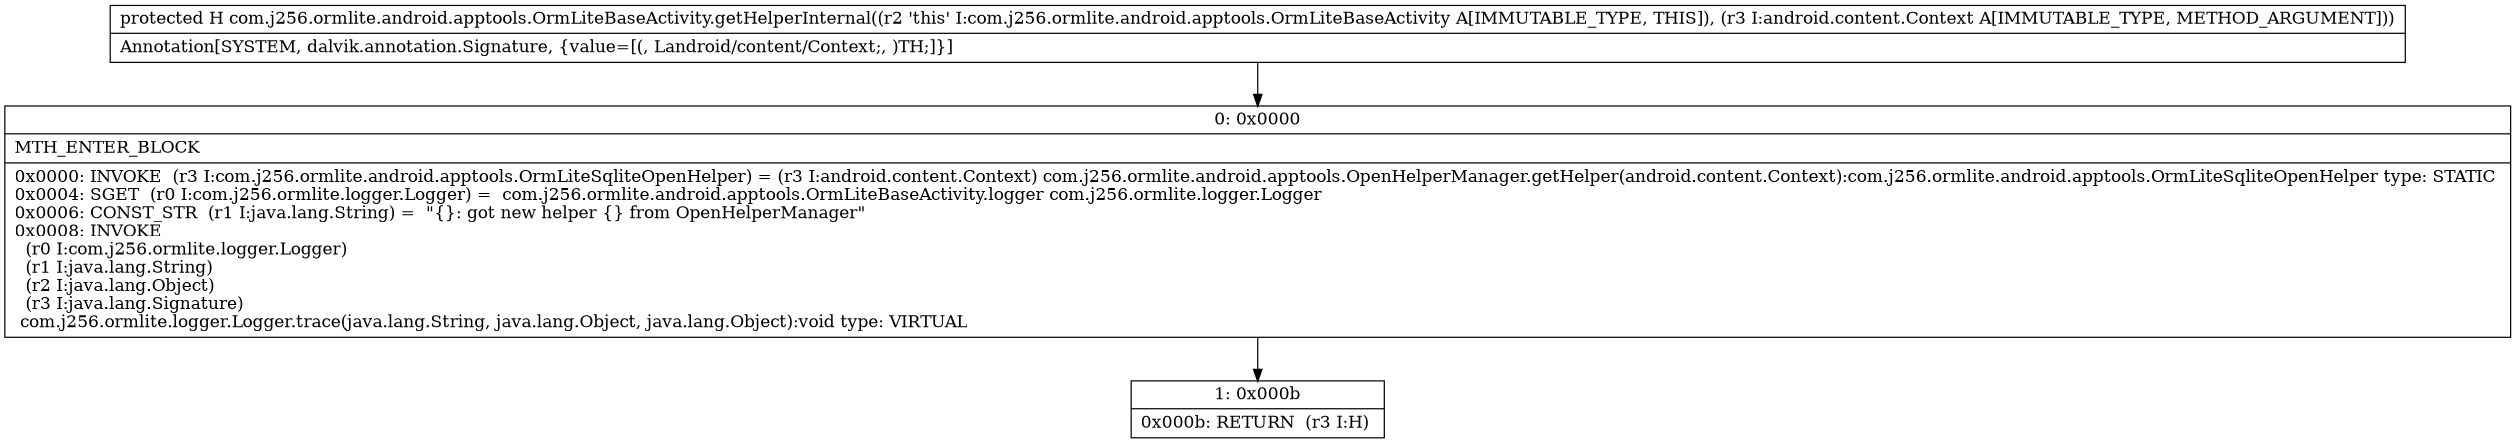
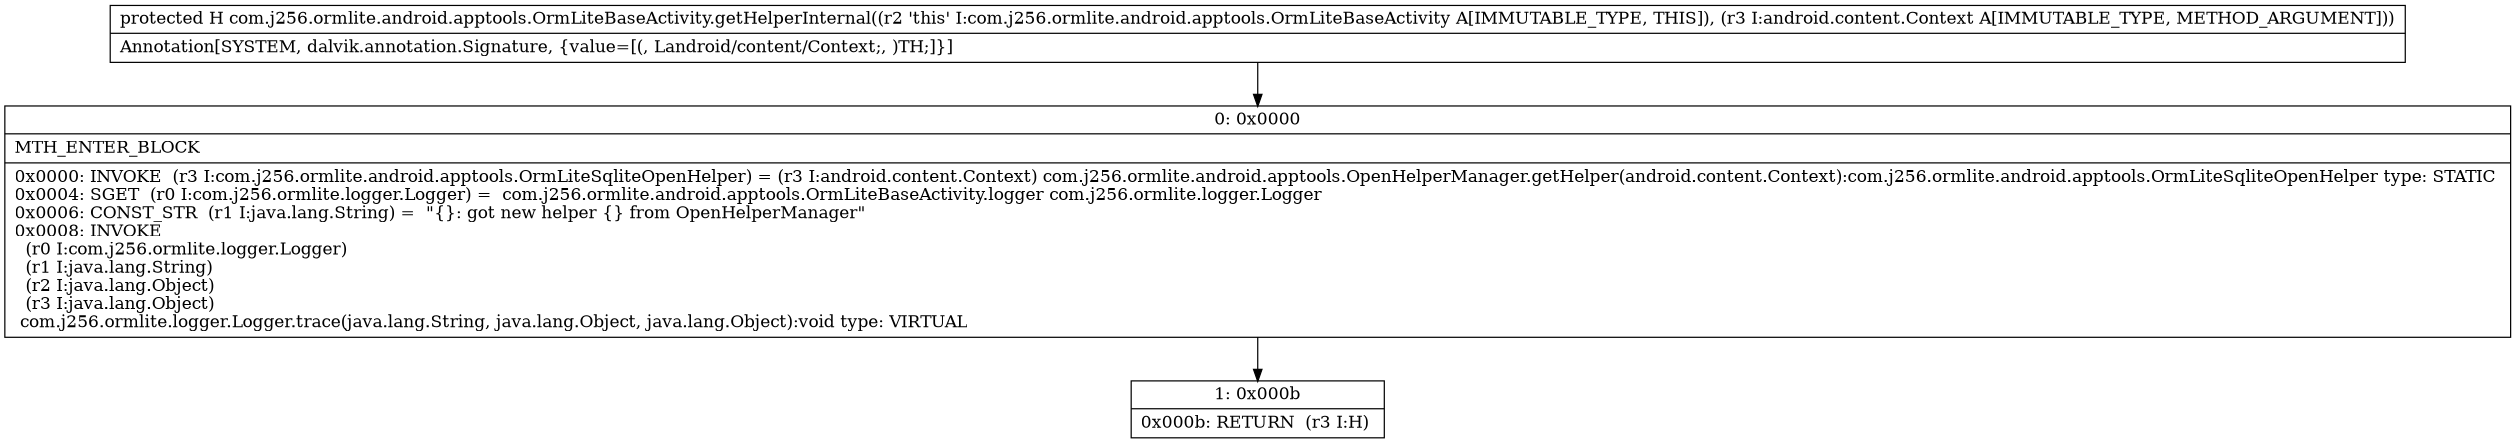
node "0: 0x0000": text "(r3 I:java.lang.Signature)" -> "(r3 I:java.lang.Object)"
